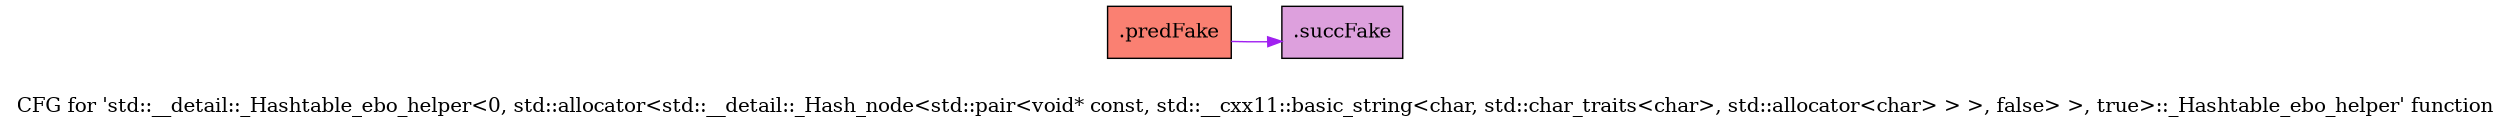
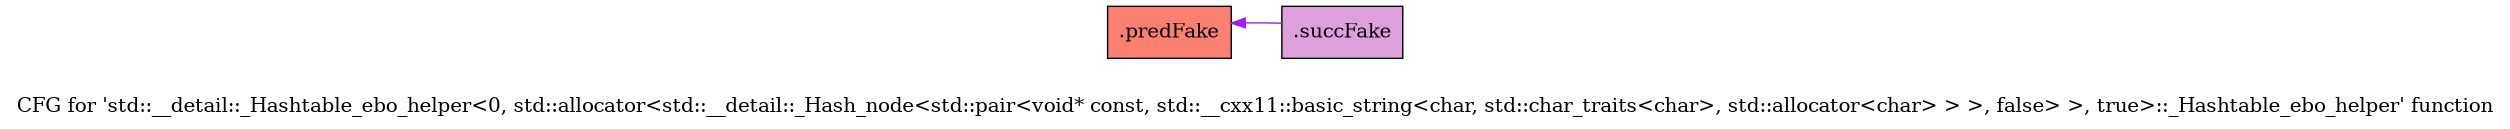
edge ".predFake" -> ".succFake": reversed
